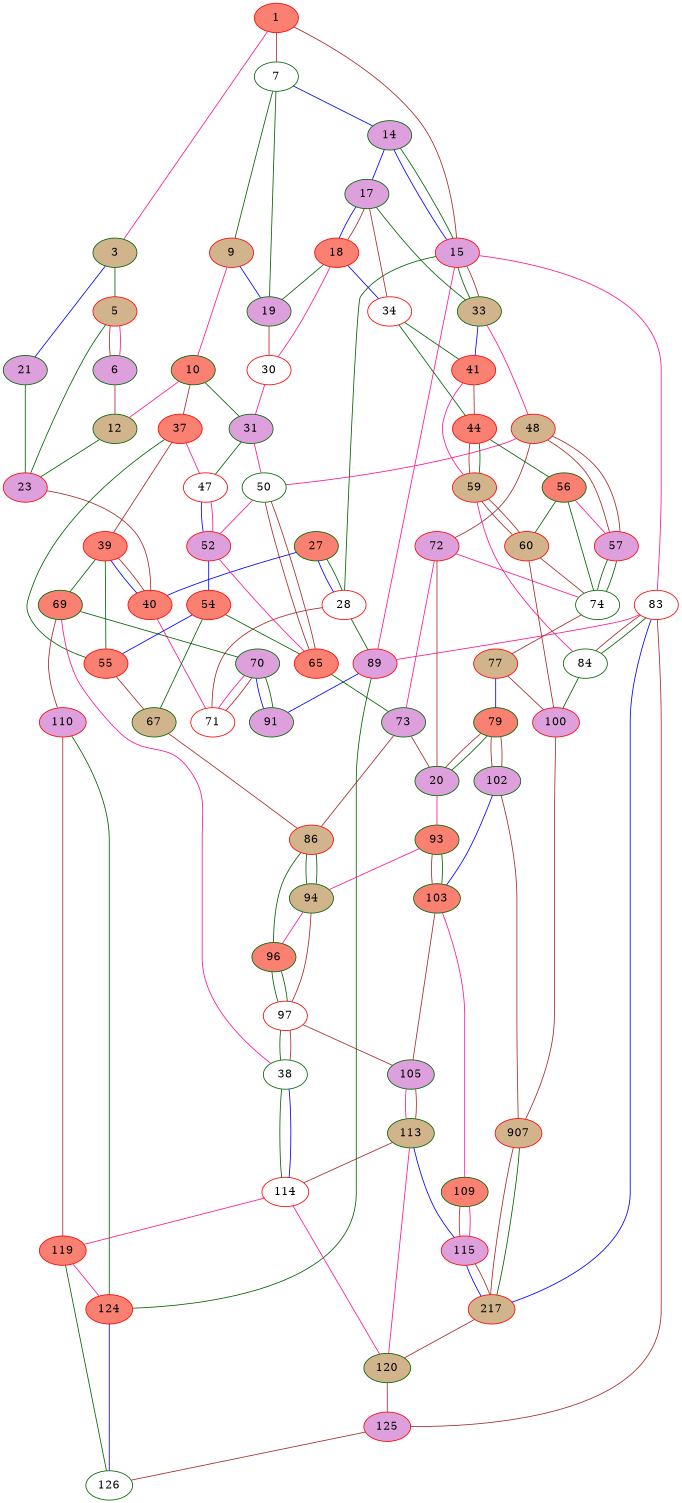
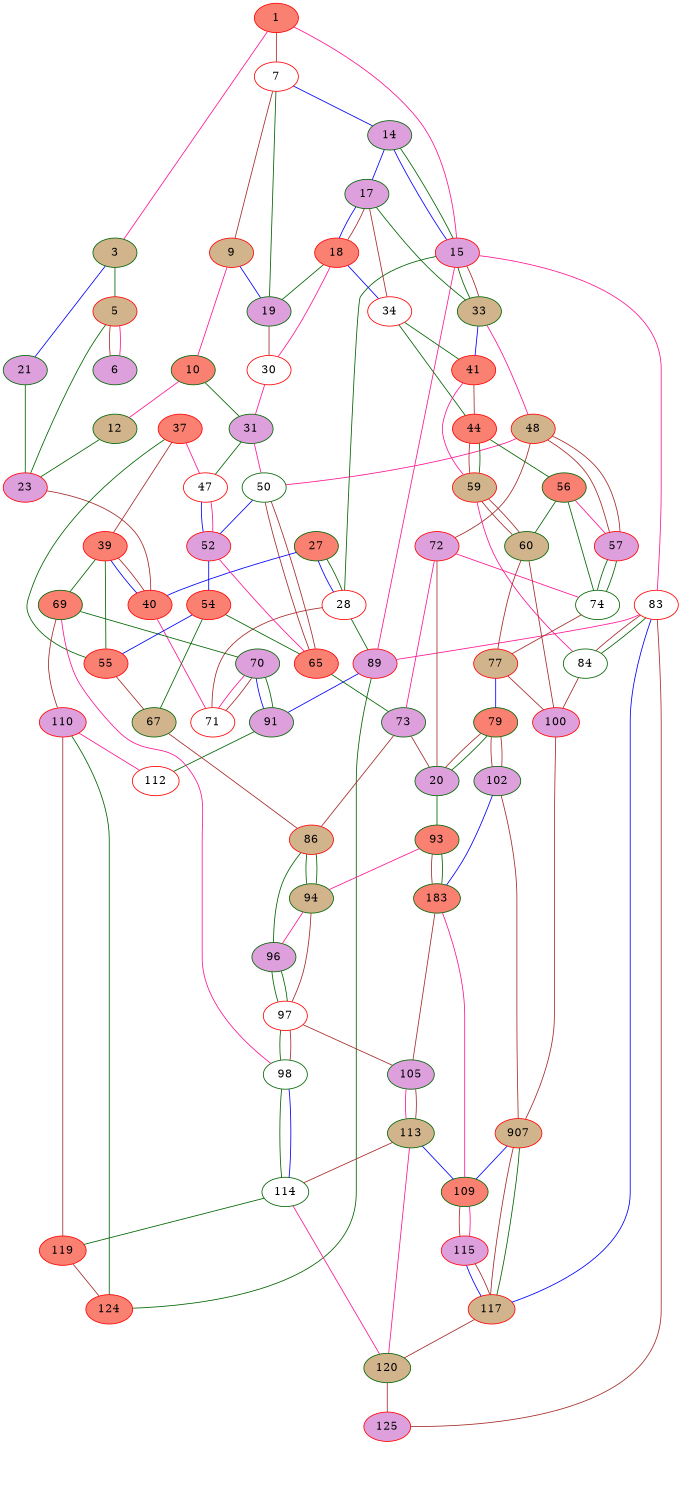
node "7": color darkgreen -> red
edge "1" -- "15": color brown -> deeppink
edge "7" -- "9": color darkgreen -> brown
edge "10" -- "37": removed
edge "6" -- "12": removed
edge "50" -- "52": color deeppink -> blue
node "60": color red -> darkgreen
edge "60" -- "74": now "60" -- "77"
edge "84" -- "100": color darkgreen -> brown
node "112": added
edge "20" -- "93": color deeppink -> darkgreen
node "103": label "103" -> "183"
node "96": fillcolor salmon -> plum
node "38": label "38" -> "98"
edge "907" -- "109": added
node "114": color red -> darkgreen
edge "113" -- "115": now "113" -- "109"
edge "114" -- "119": color deeppink -> darkgreen
edge "119" -- "124": color deeppink -> brown
node "217": label "217" -> "117"
node "126": removed
